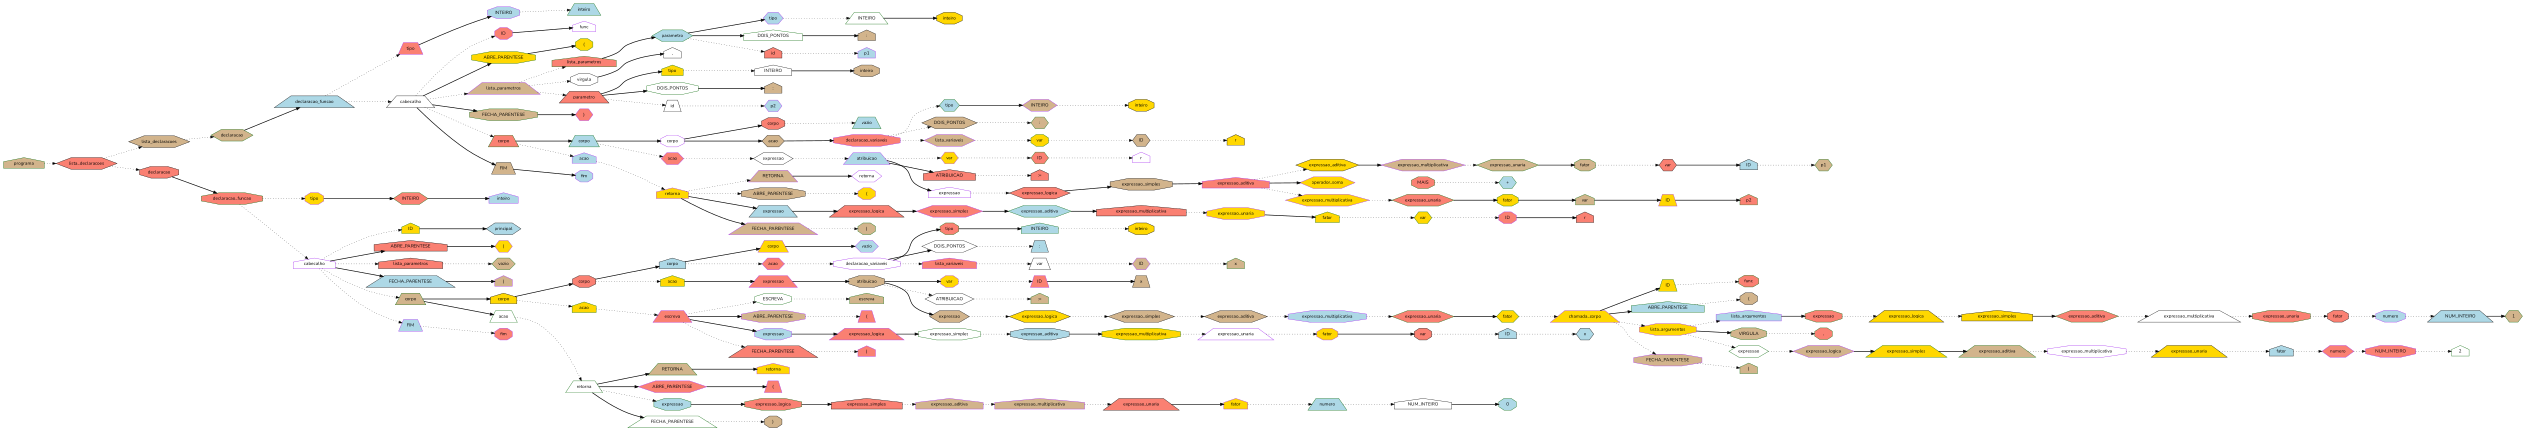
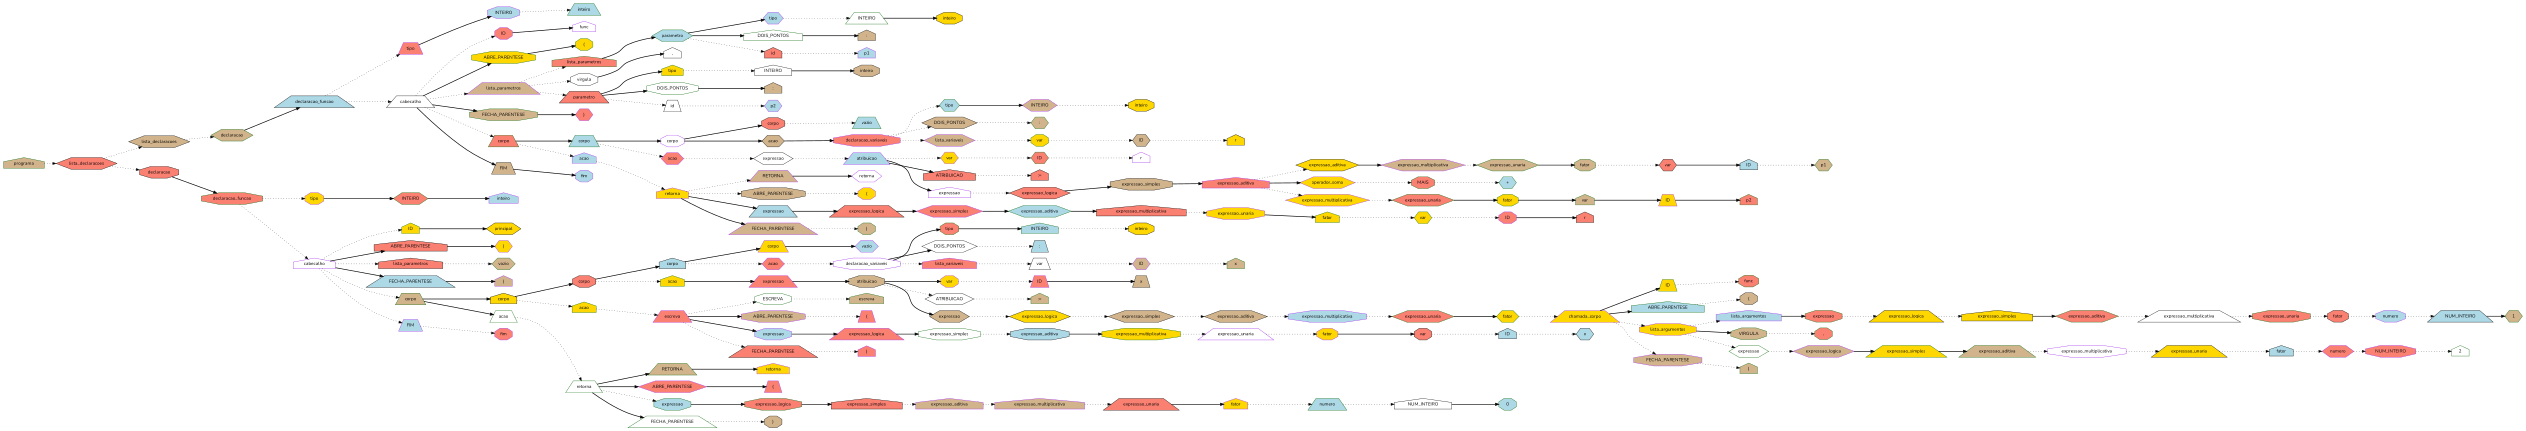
edge "operador_soma" -> "MAIS": added
node "principal": fillcolor lightblue -> gold
